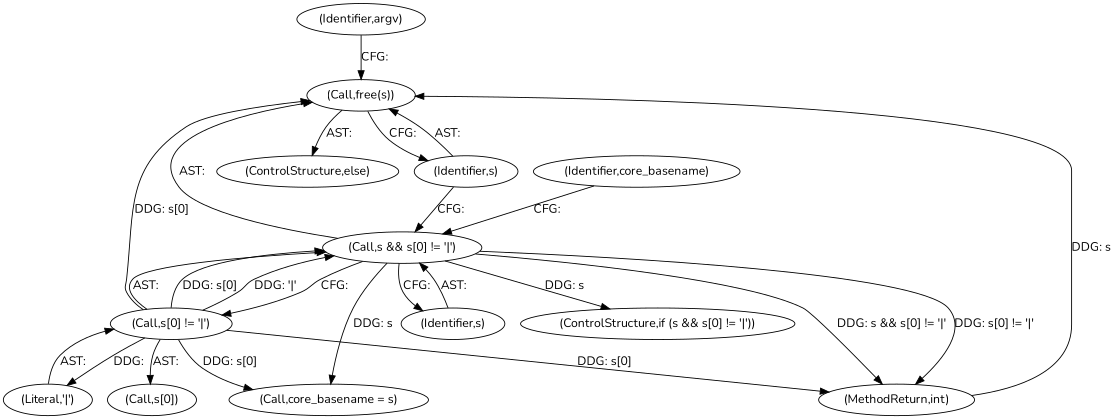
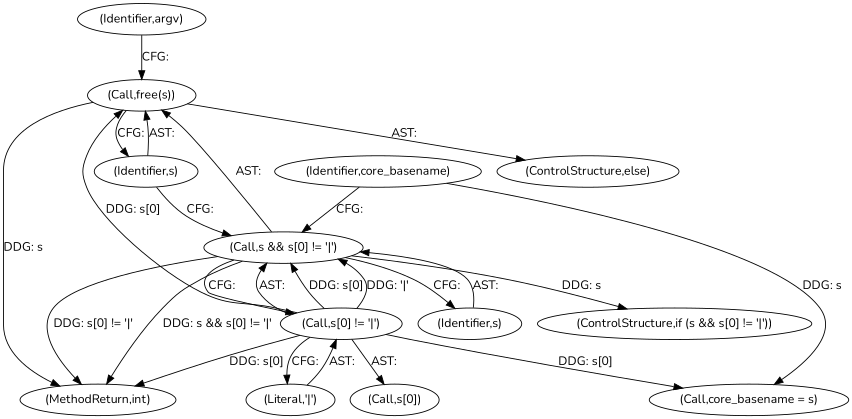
edge "(MethodReturn,int)" -> "(Call,free(s))": reversed
edge "(Call,s && s[0] != '|')" -> "(Call,core_basename = s)": now "(Identifier,core_basename)" -> "(Call,core_basename = s)"
edge "(Call,s[0] != '|')" -> "(Literal,'|')": label "DDG: " -> "CFG: "
